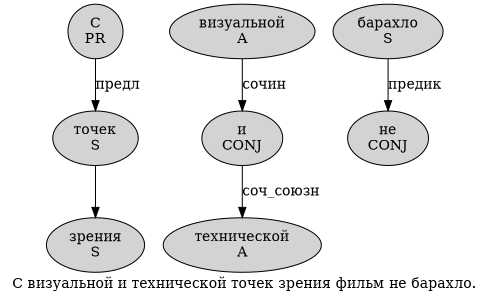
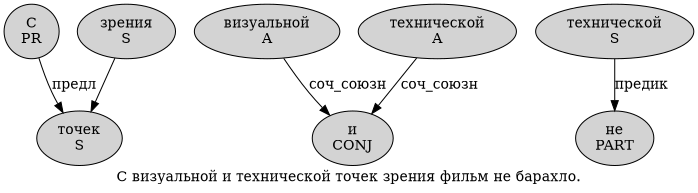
node "барахло S": label "барахло S" -> "технической S"
edge "визуальной A" -> "и CONJ": label "сочин" -> "соч_союзн"
node "не CONJ": label "не CONJ" -> "не PART"
edge "точек S" -> "зрения S": reversed
edge "и CONJ" -> "технической A": reversed
